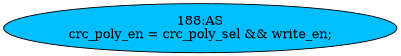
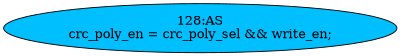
node "188:AS crc_poly_en = crc_poly_sel && write_en;": label "188:AS crc_poly_en = crc_poly_sel && write_en;" -> "128:AS crc_poly_en = crc_poly_sel && write_en;"
